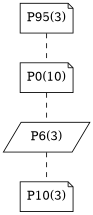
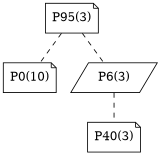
edge "P0(10)" -- "P6(3)": now "P95(3)" -- "P6(3)"
node "P10(3)": label "P10(3)" -> "P40(3)"
